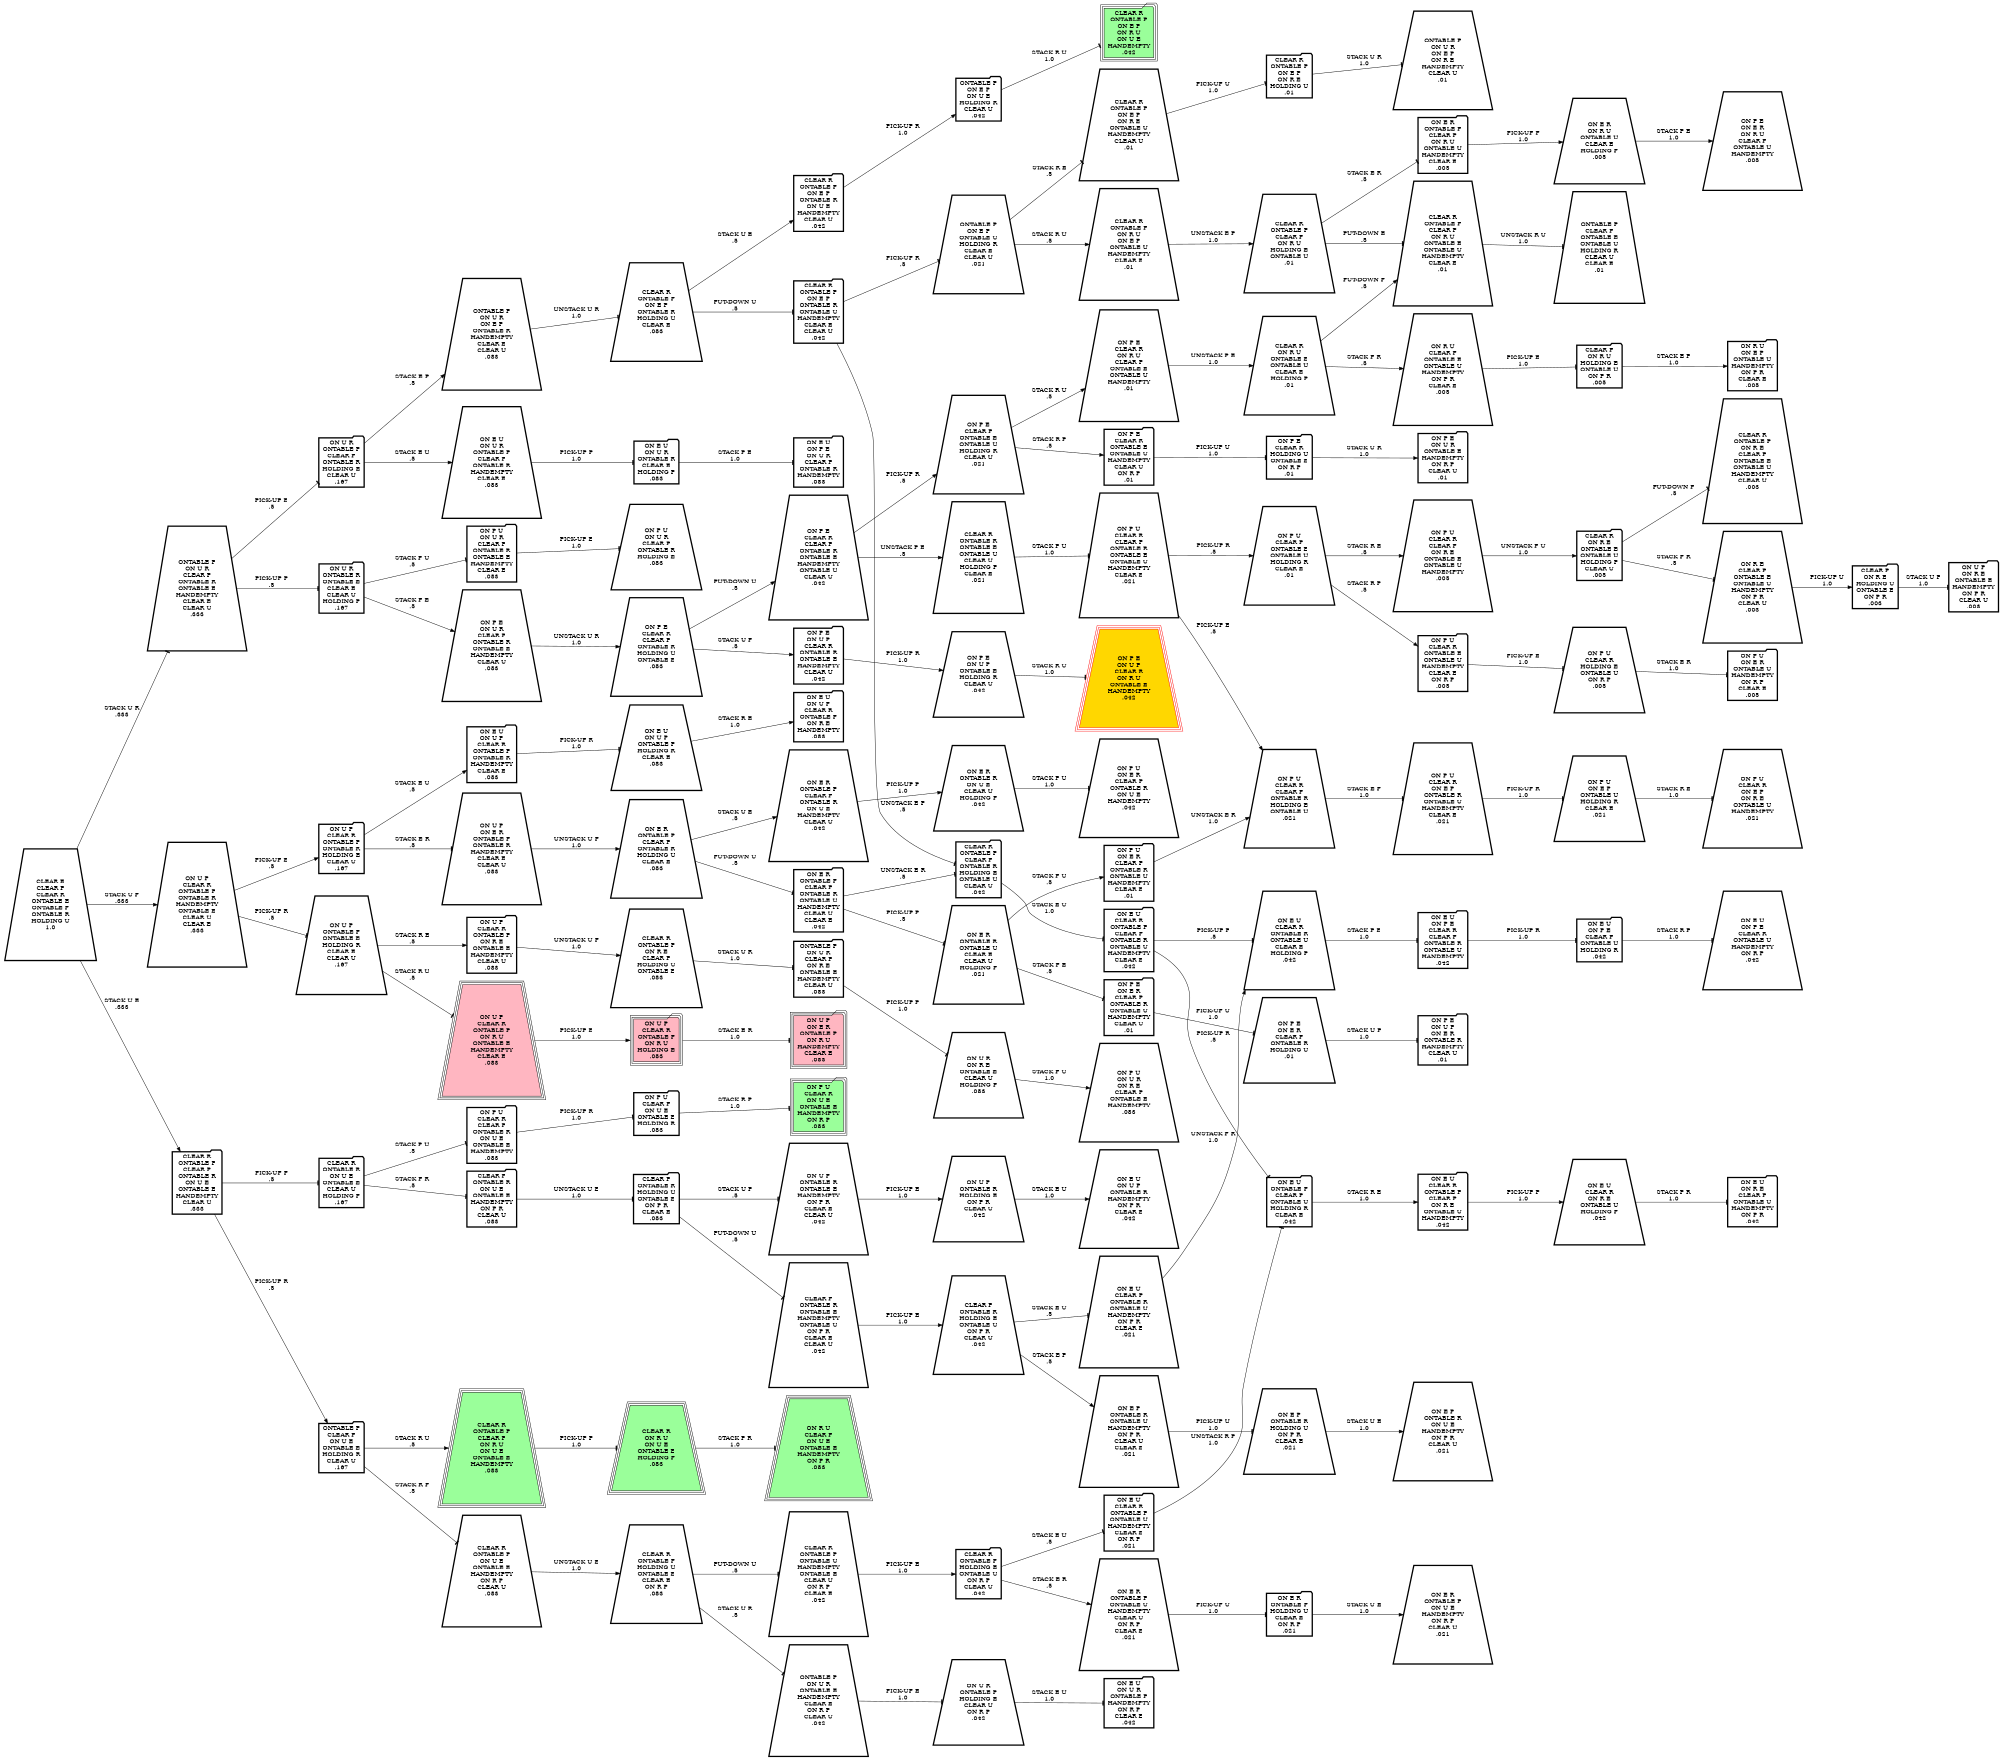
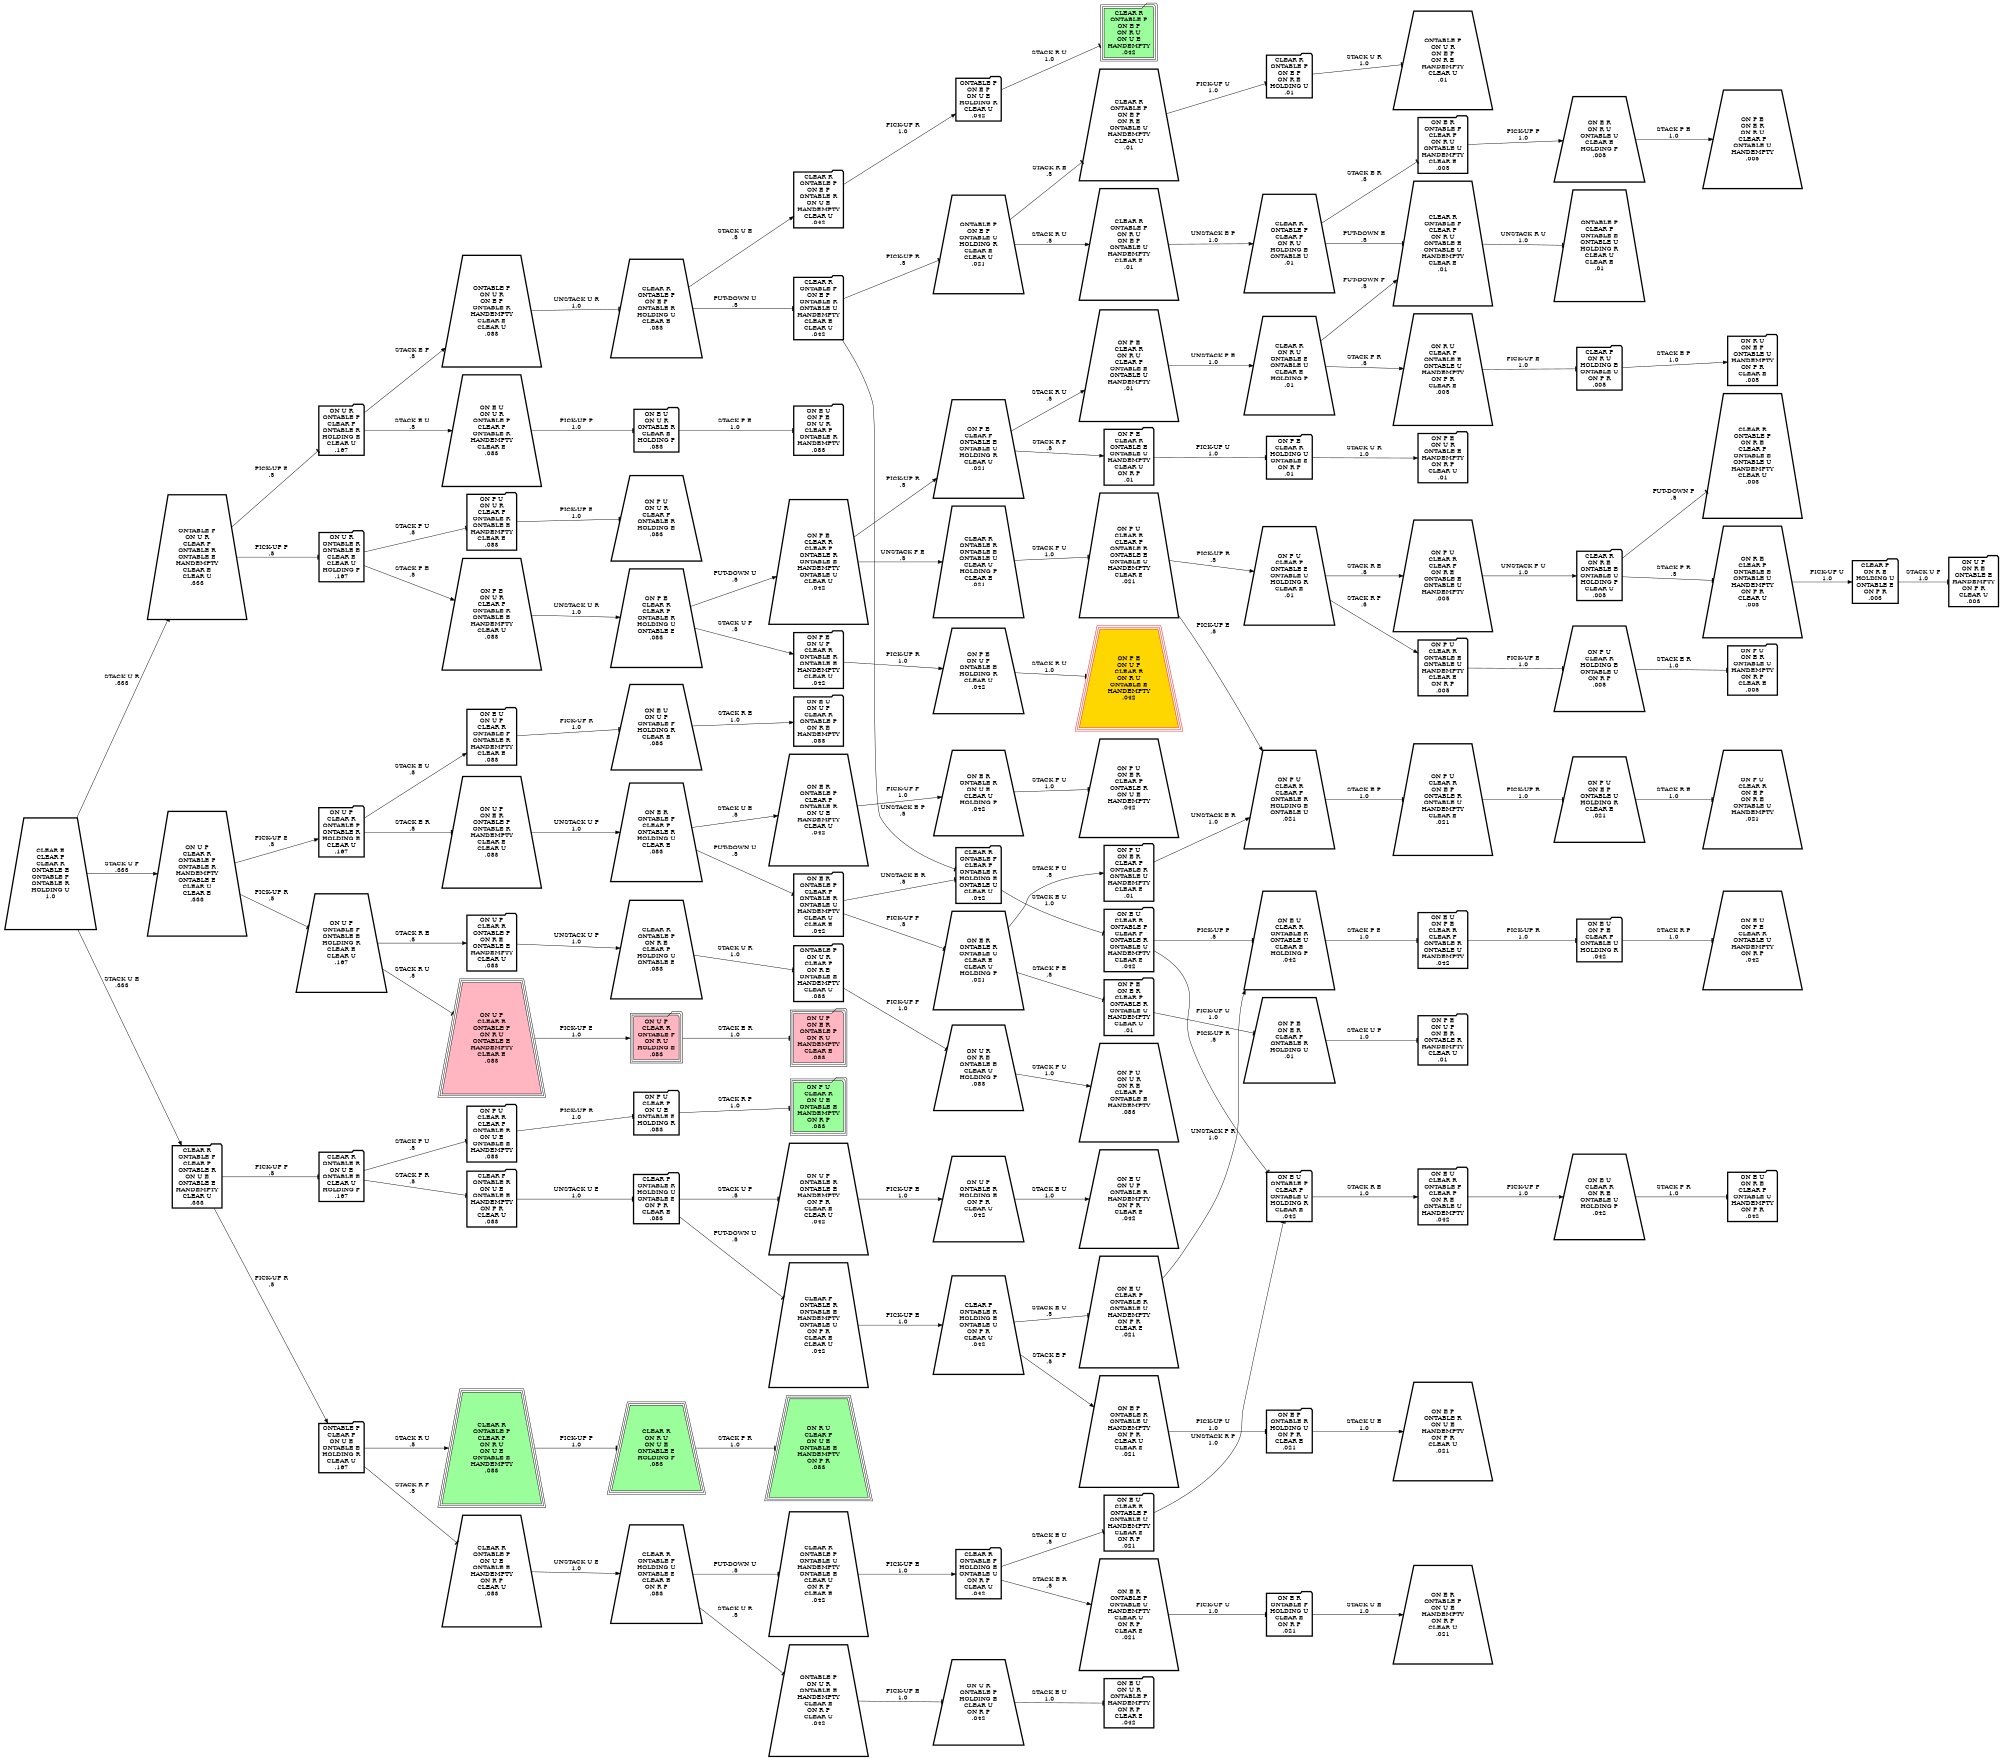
node "ON E P ONTABLE R HOLDING U ON P R CLEAR E .021": shape trapezium -> folder
